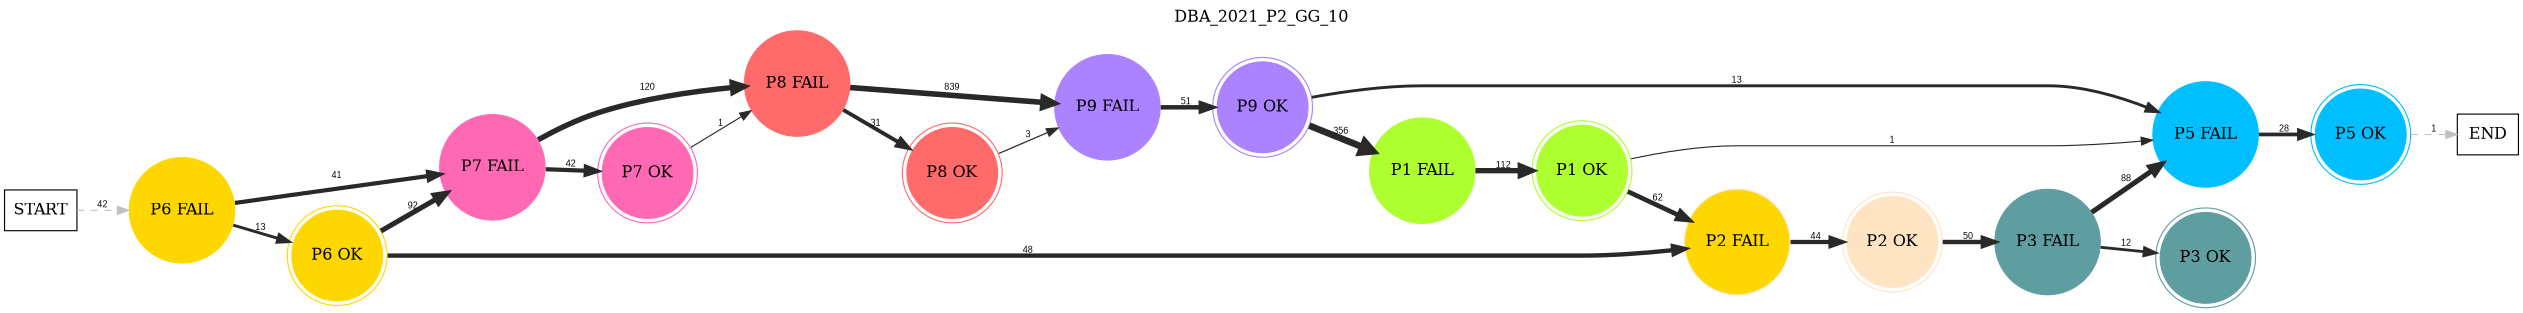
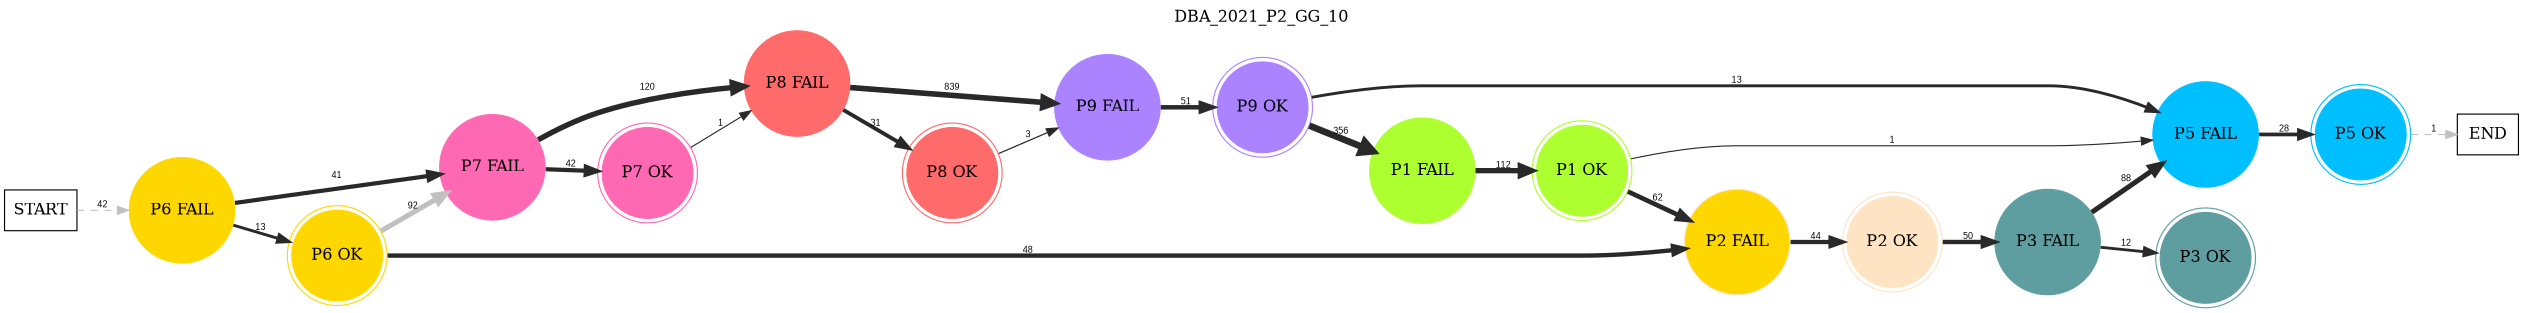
edge "P6 OK" -> "P7 FAIL": color grey16 -> grey
